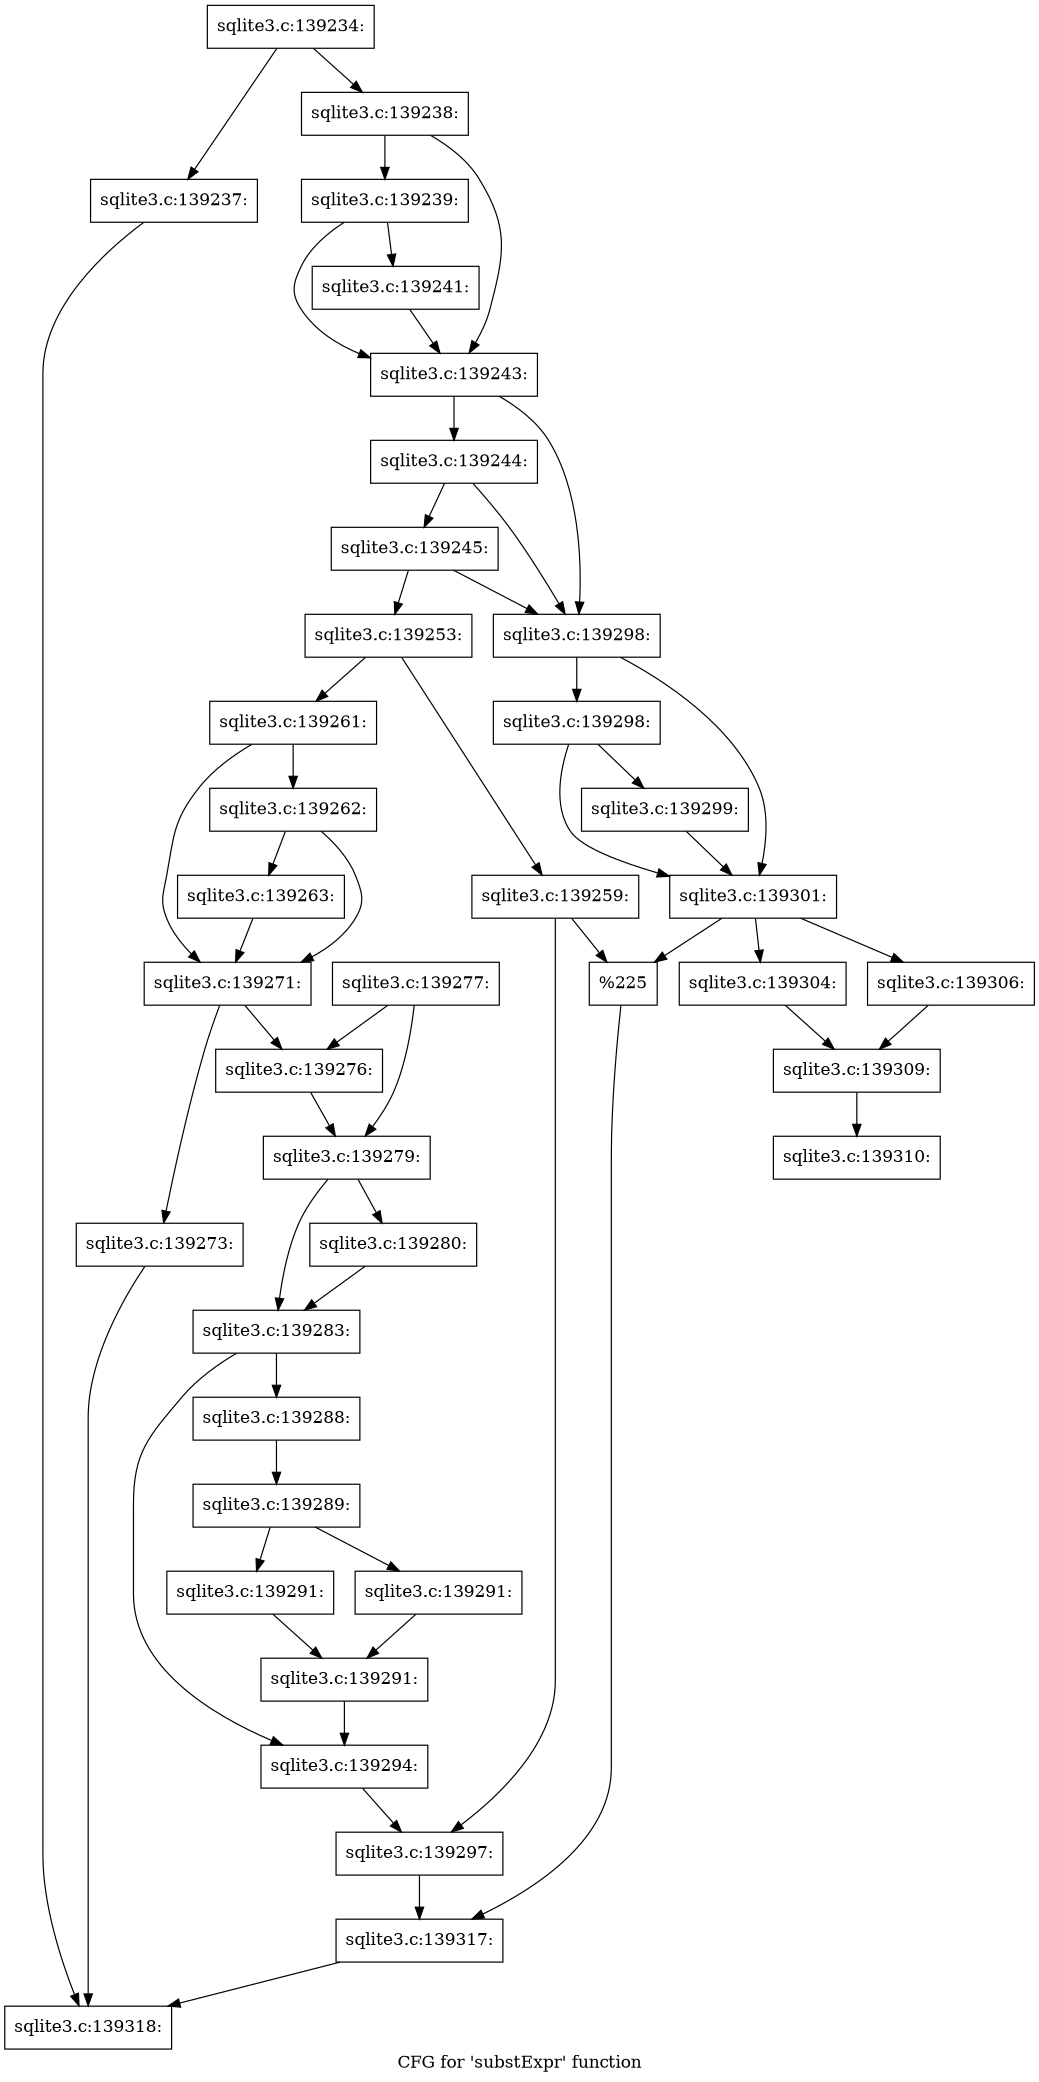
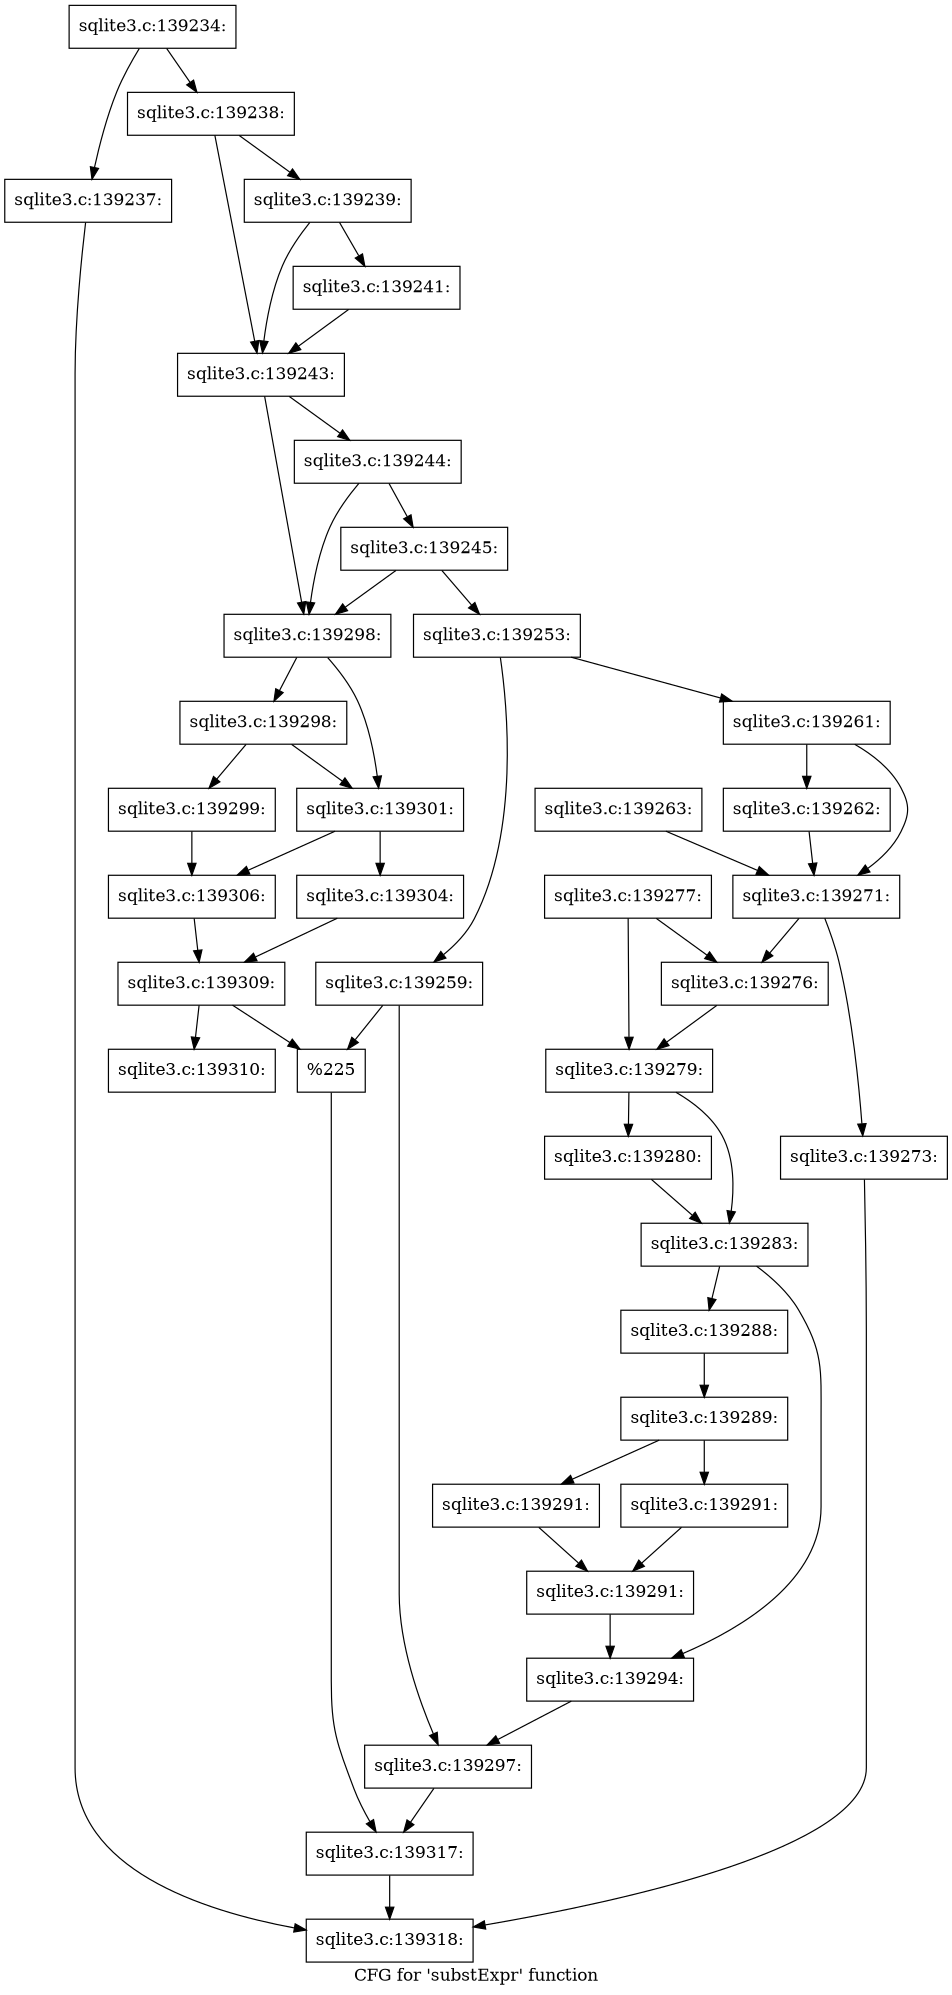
edge "sqlite3.c:139262:" -> "sqlite3.c:139263:": removed
edge "sqlite3.c:139299:" -> "sqlite3.c:139301:": now "sqlite3.c:139299:" -> "sqlite3.c:139306:"
edge "sqlite3.c:139301:" -> "%225": now "sqlite3.c:139309:" -> "%225"
